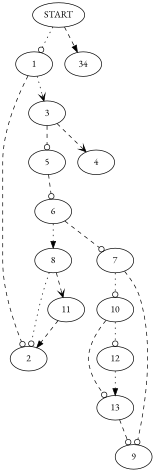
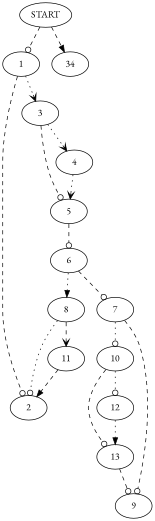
edge "START" -> "1": style dotted -> dashed
edge "3" -> "4": style dashed -> dotted
edge "4" -> "5": added
